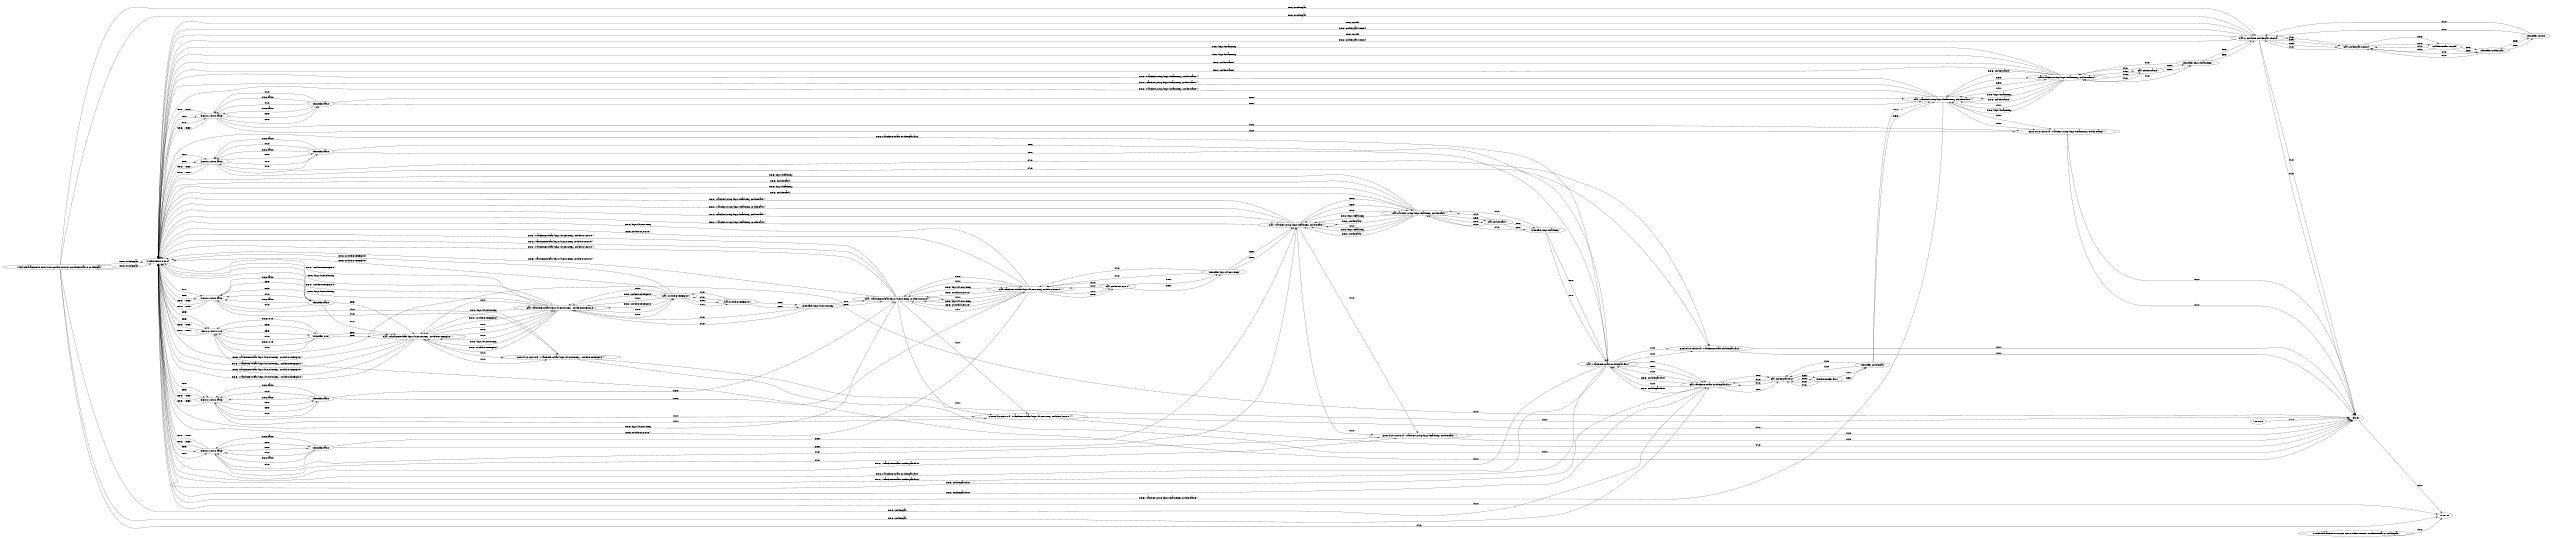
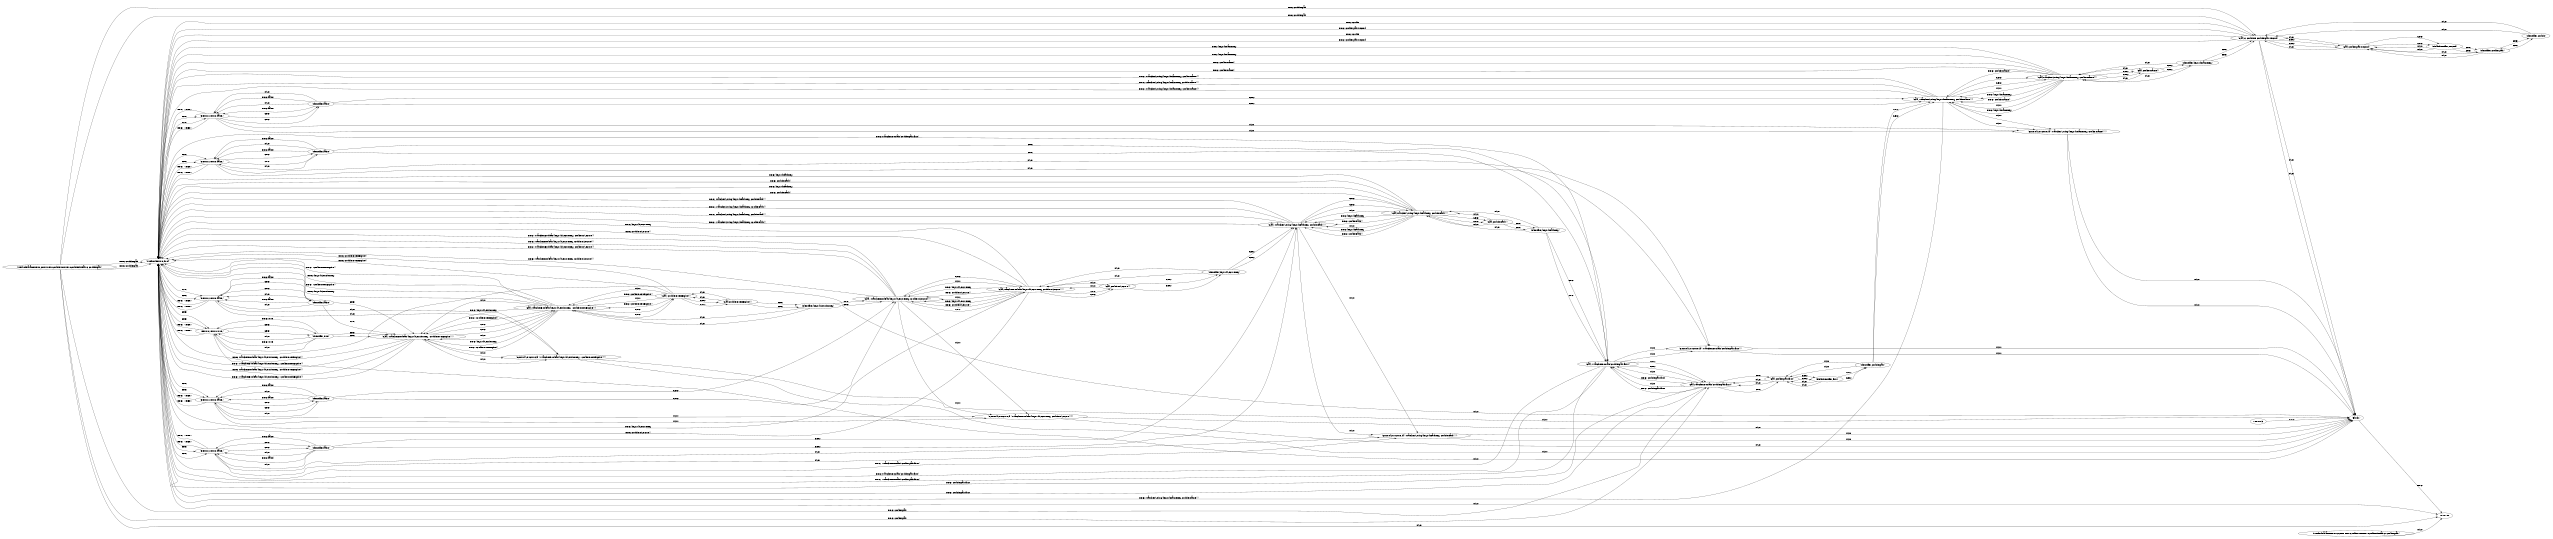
edge "(Block,)" -> "1000100": label "AST: " -> "DDG: "
